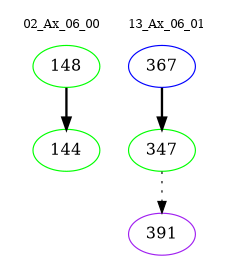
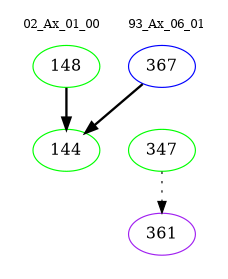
cluster "02_Ax_06_00": label "02_Ax_06_00" -> "02_Ax_01_00"
cluster "13_Ax_06_01": label "13_Ax_06_01" -> "93_Ax_06_01"
edge "367" -> "347": now "367" -> "144"
node "391": label "391" -> "361"
